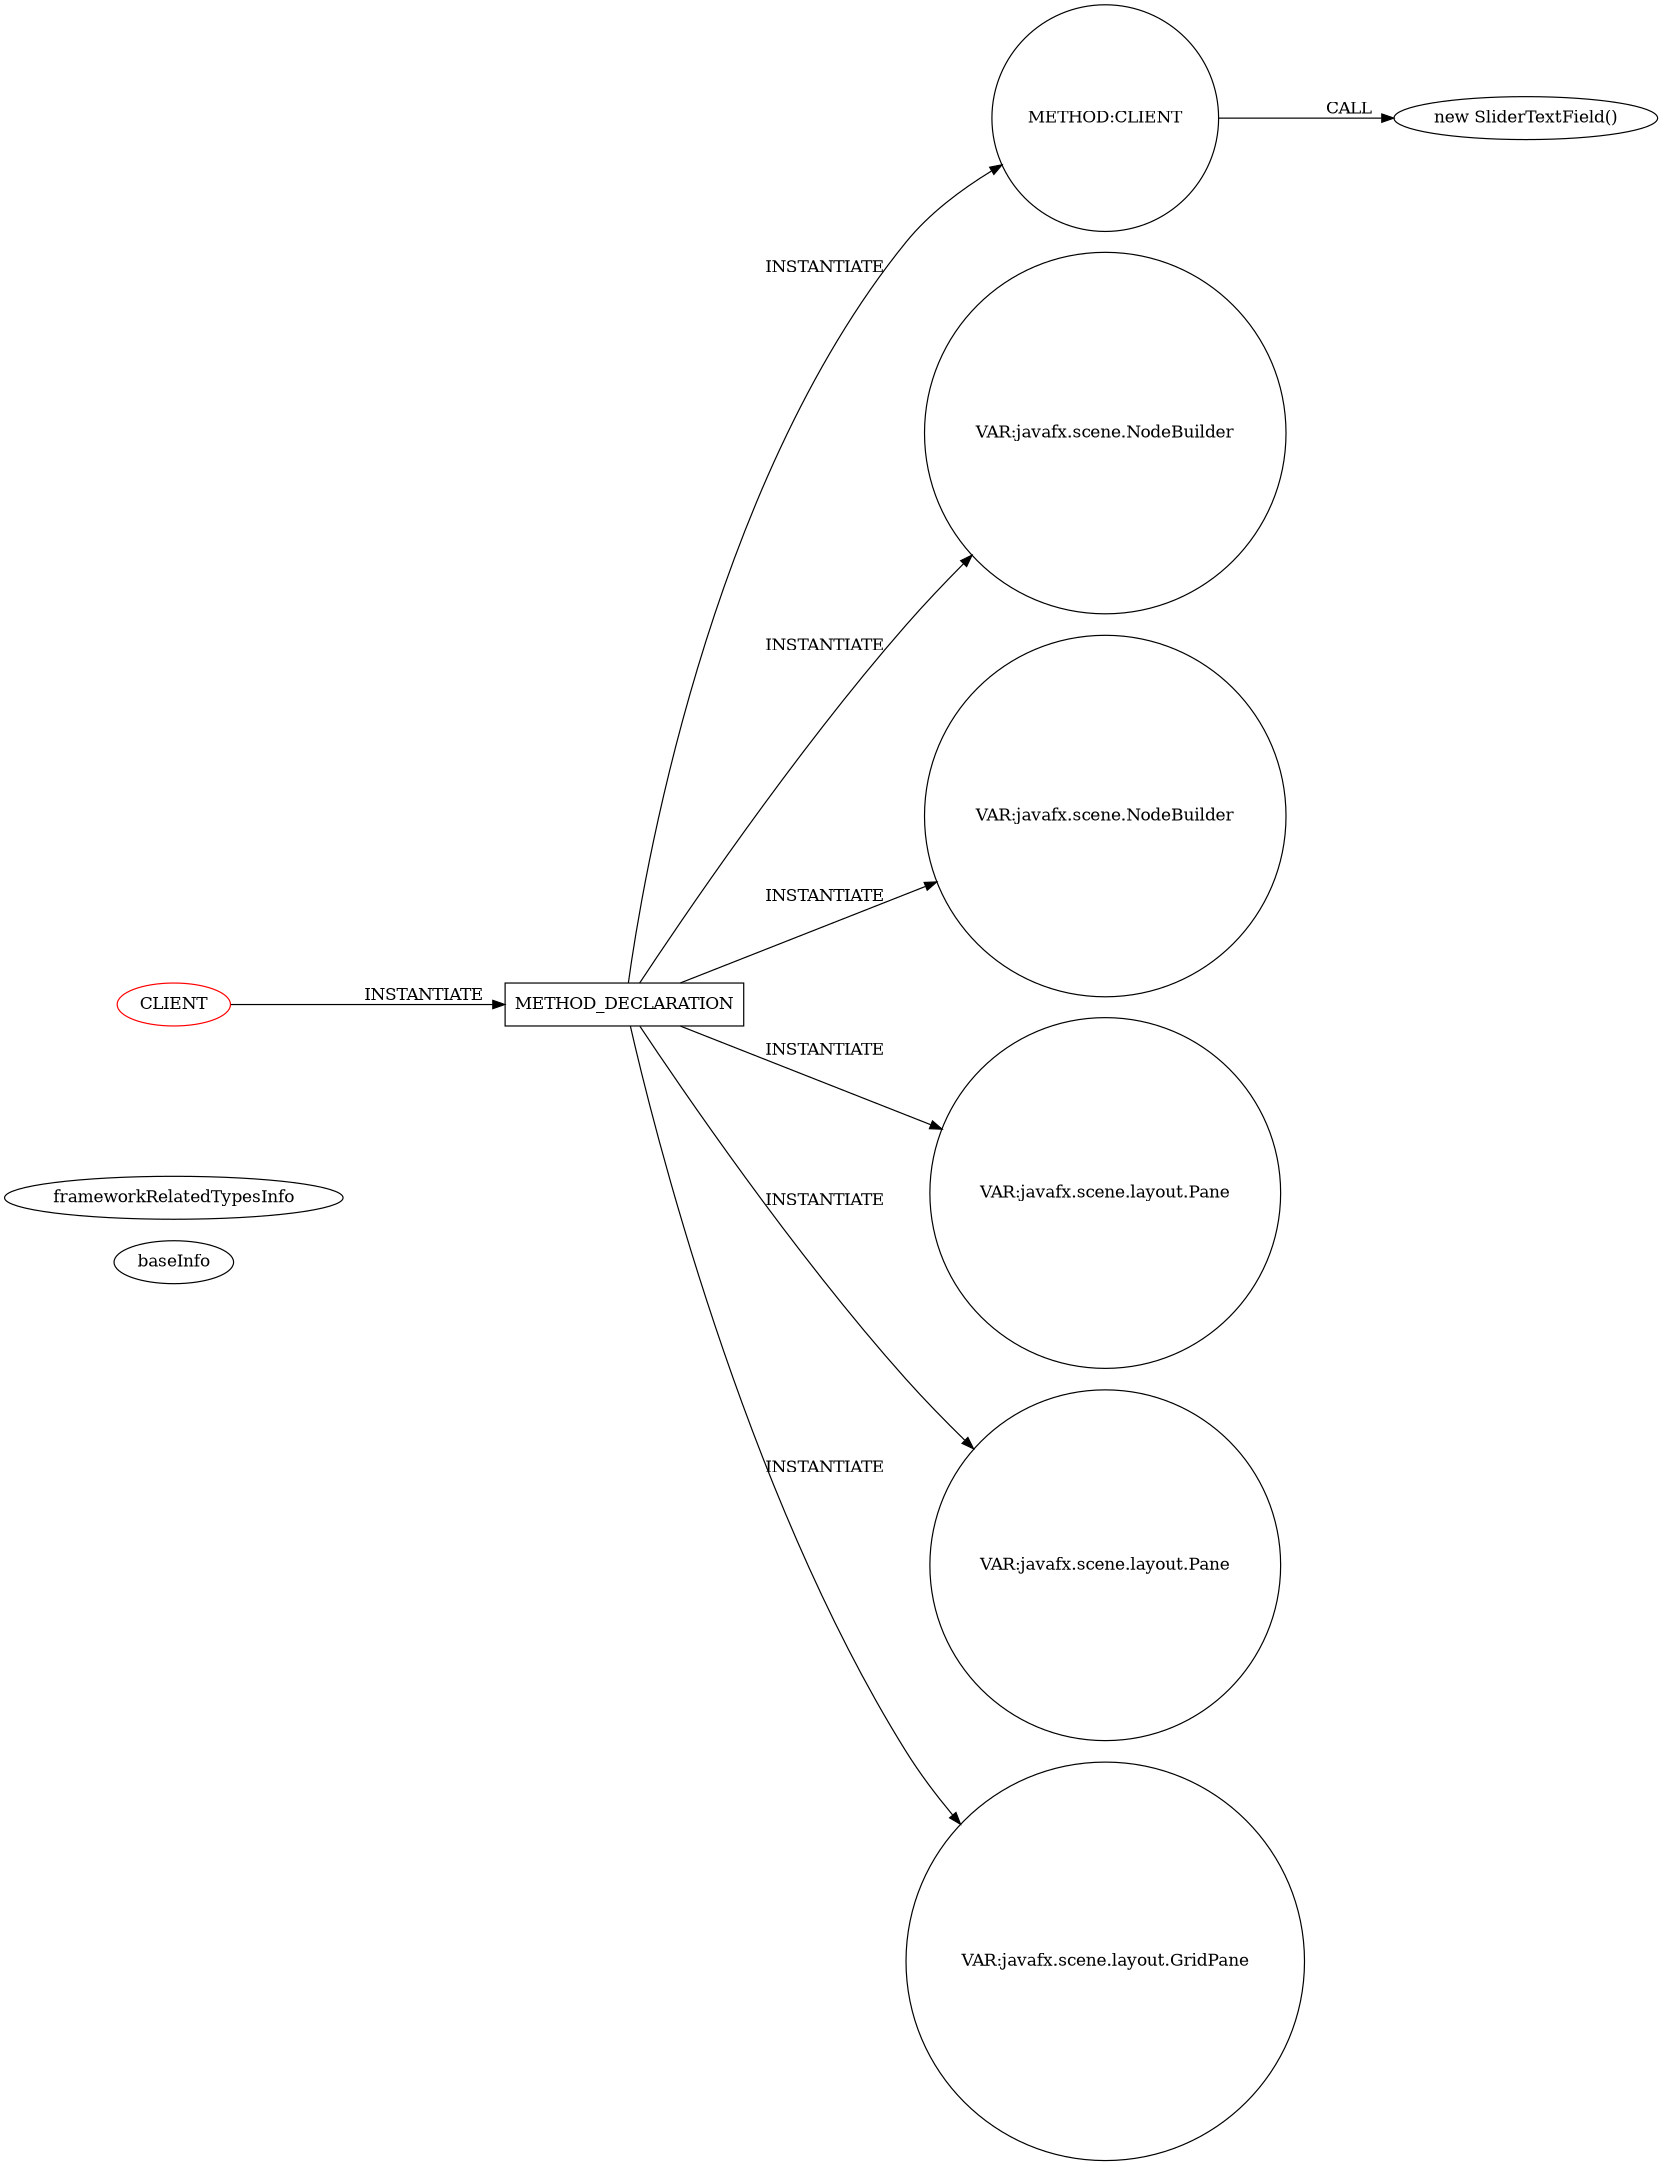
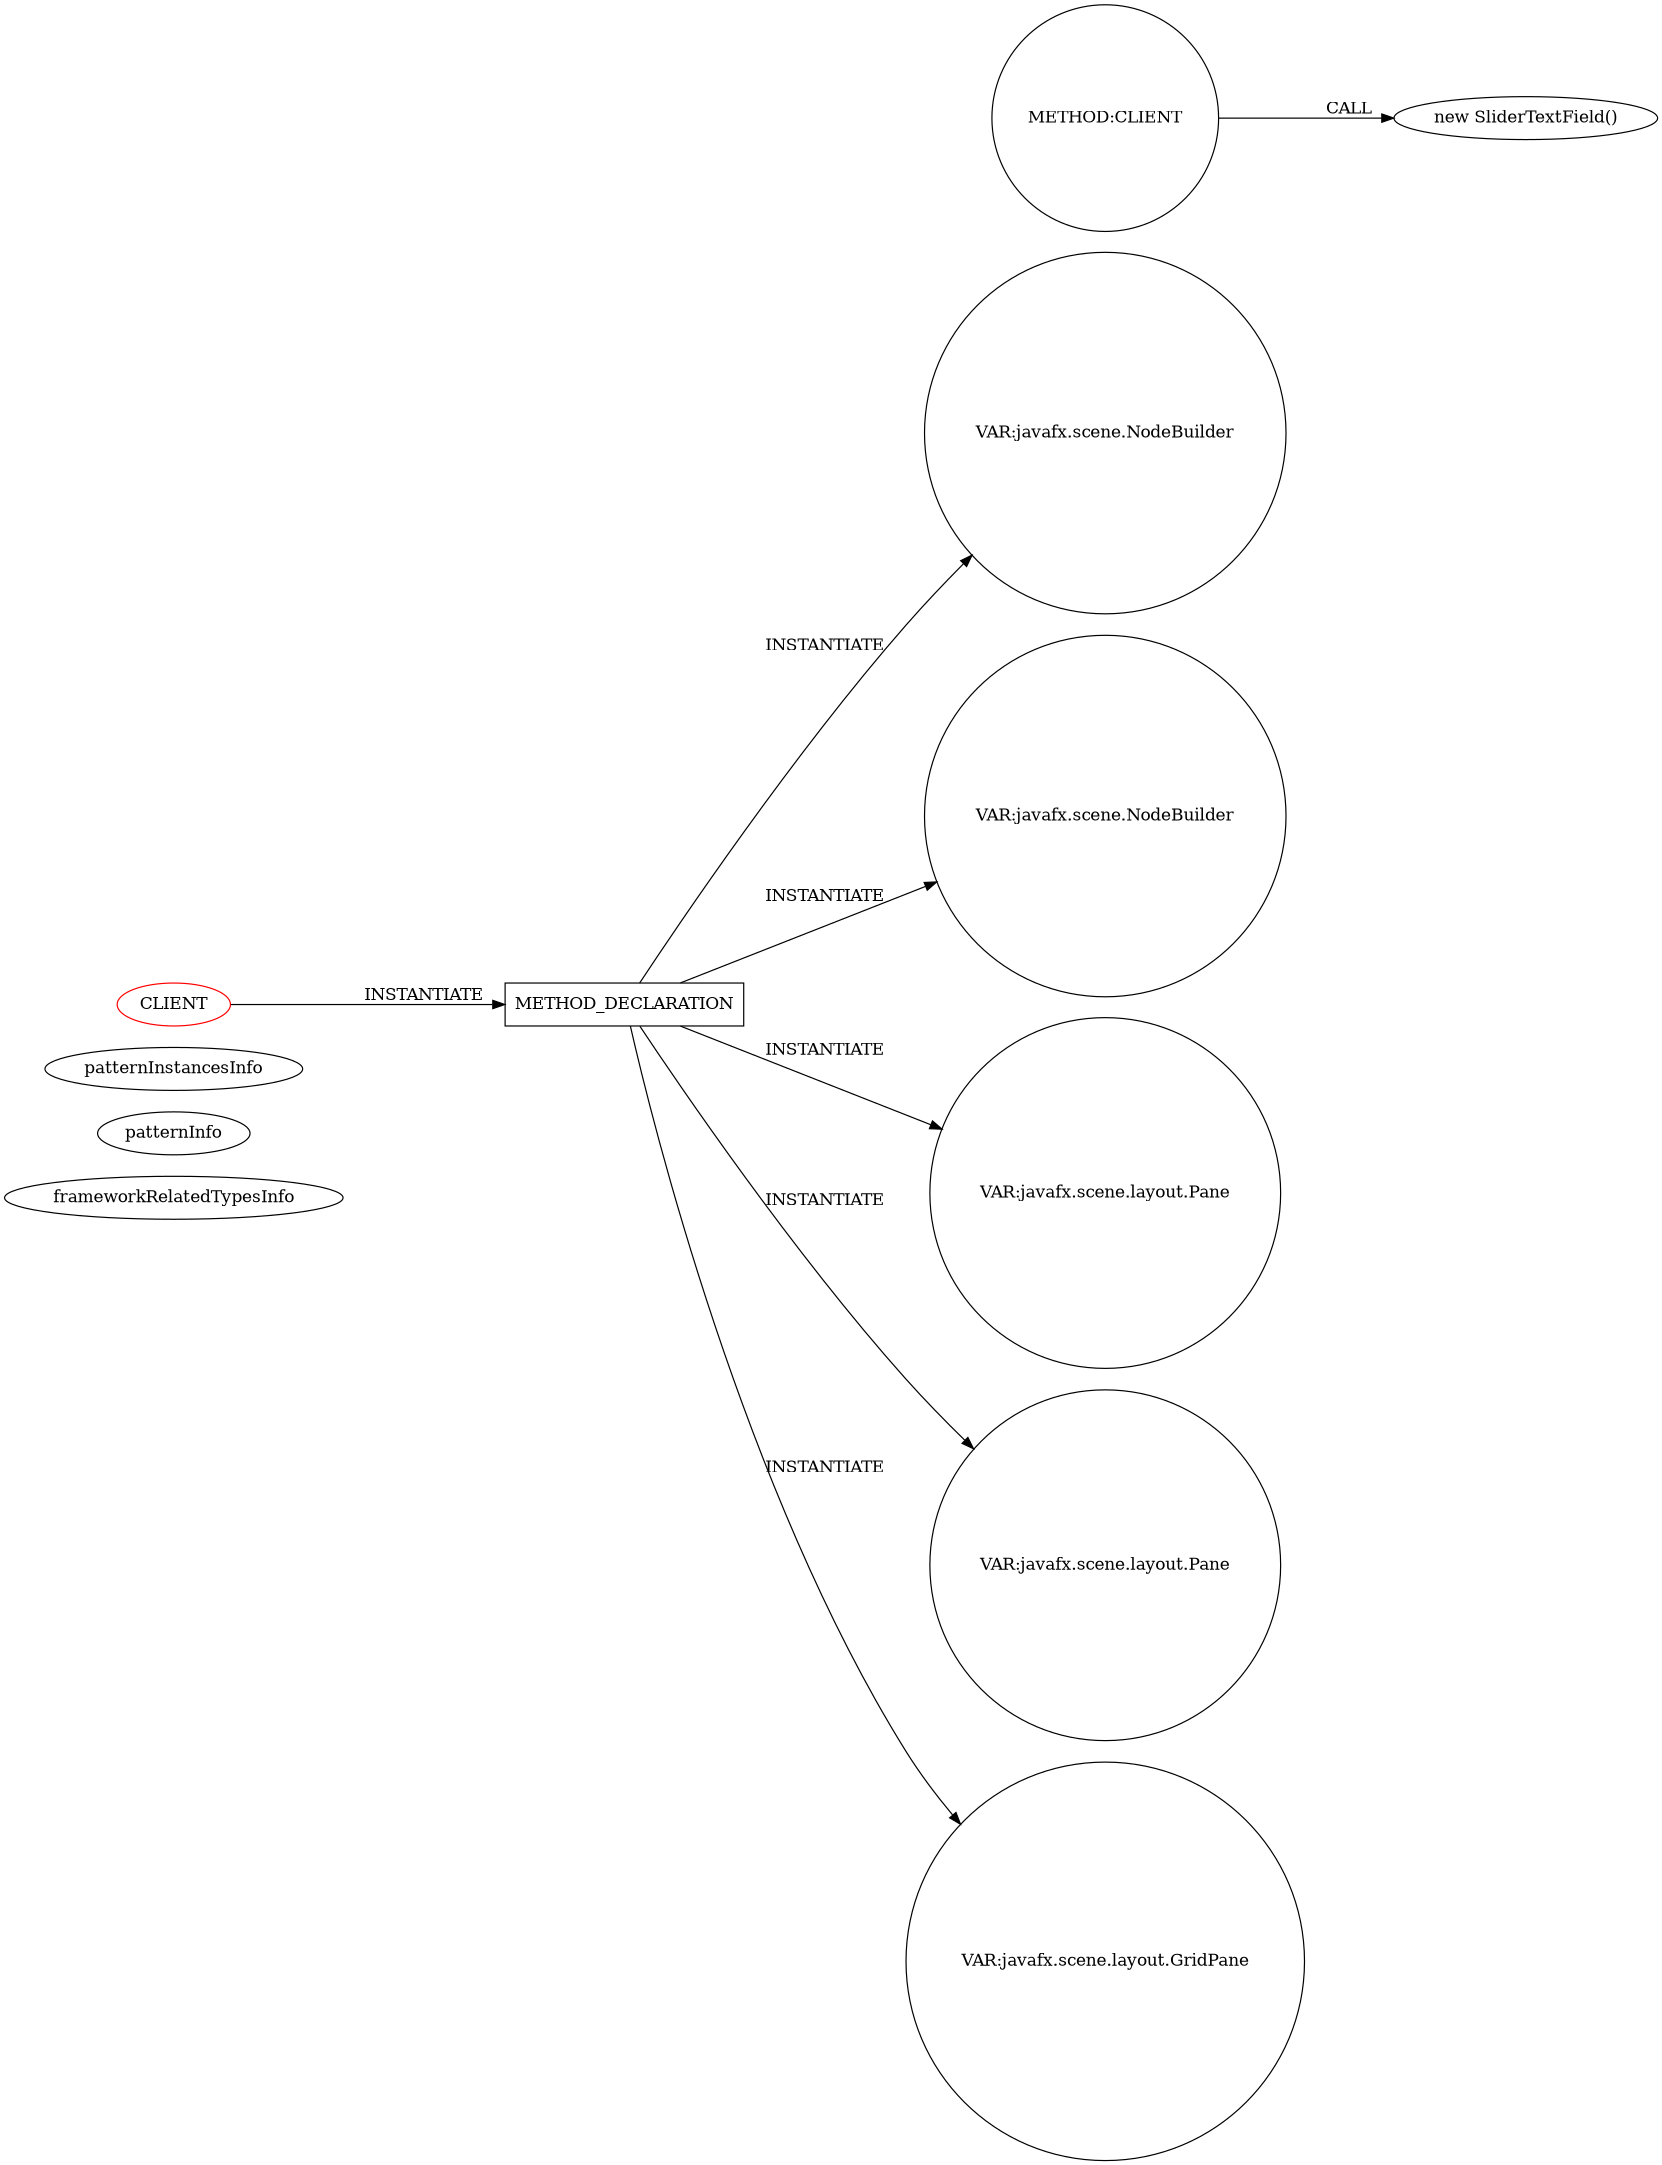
edge "METHOD_DECLARATION" -> "METHOD:CLIENT": removed, label "INSTANTIATE"
node "patternInstancesInfo": added
node "patternInfo": added
node "baseInfo": removed
